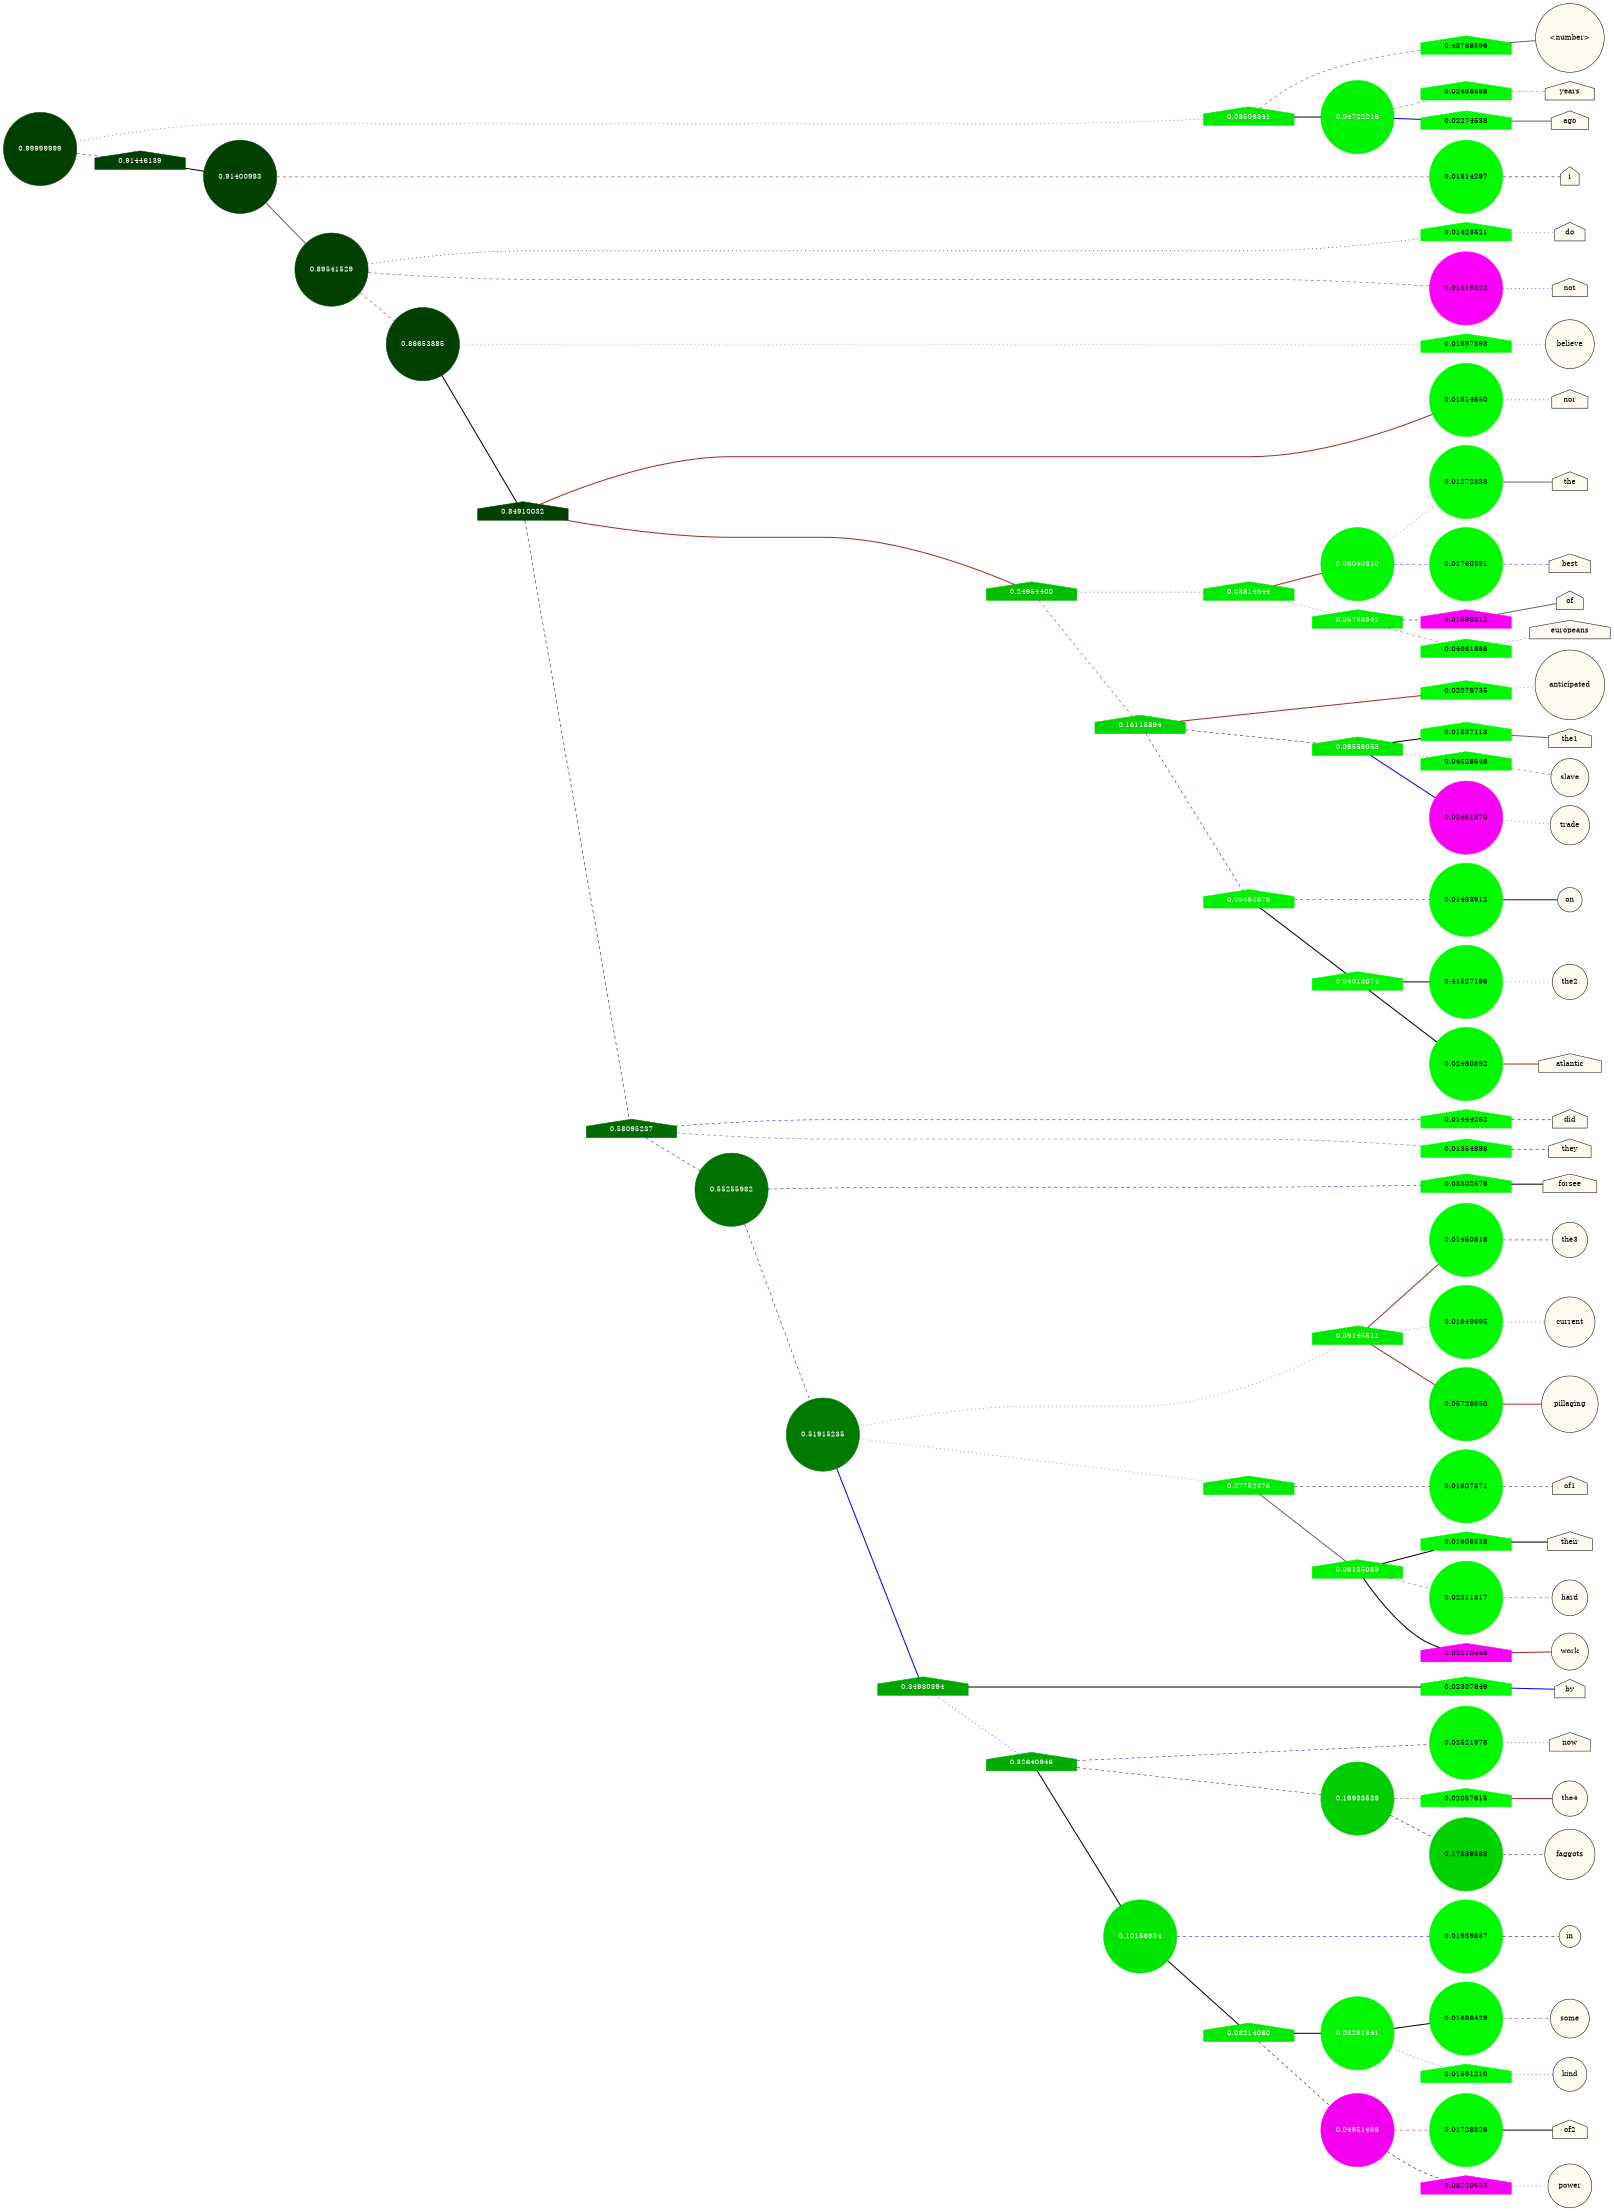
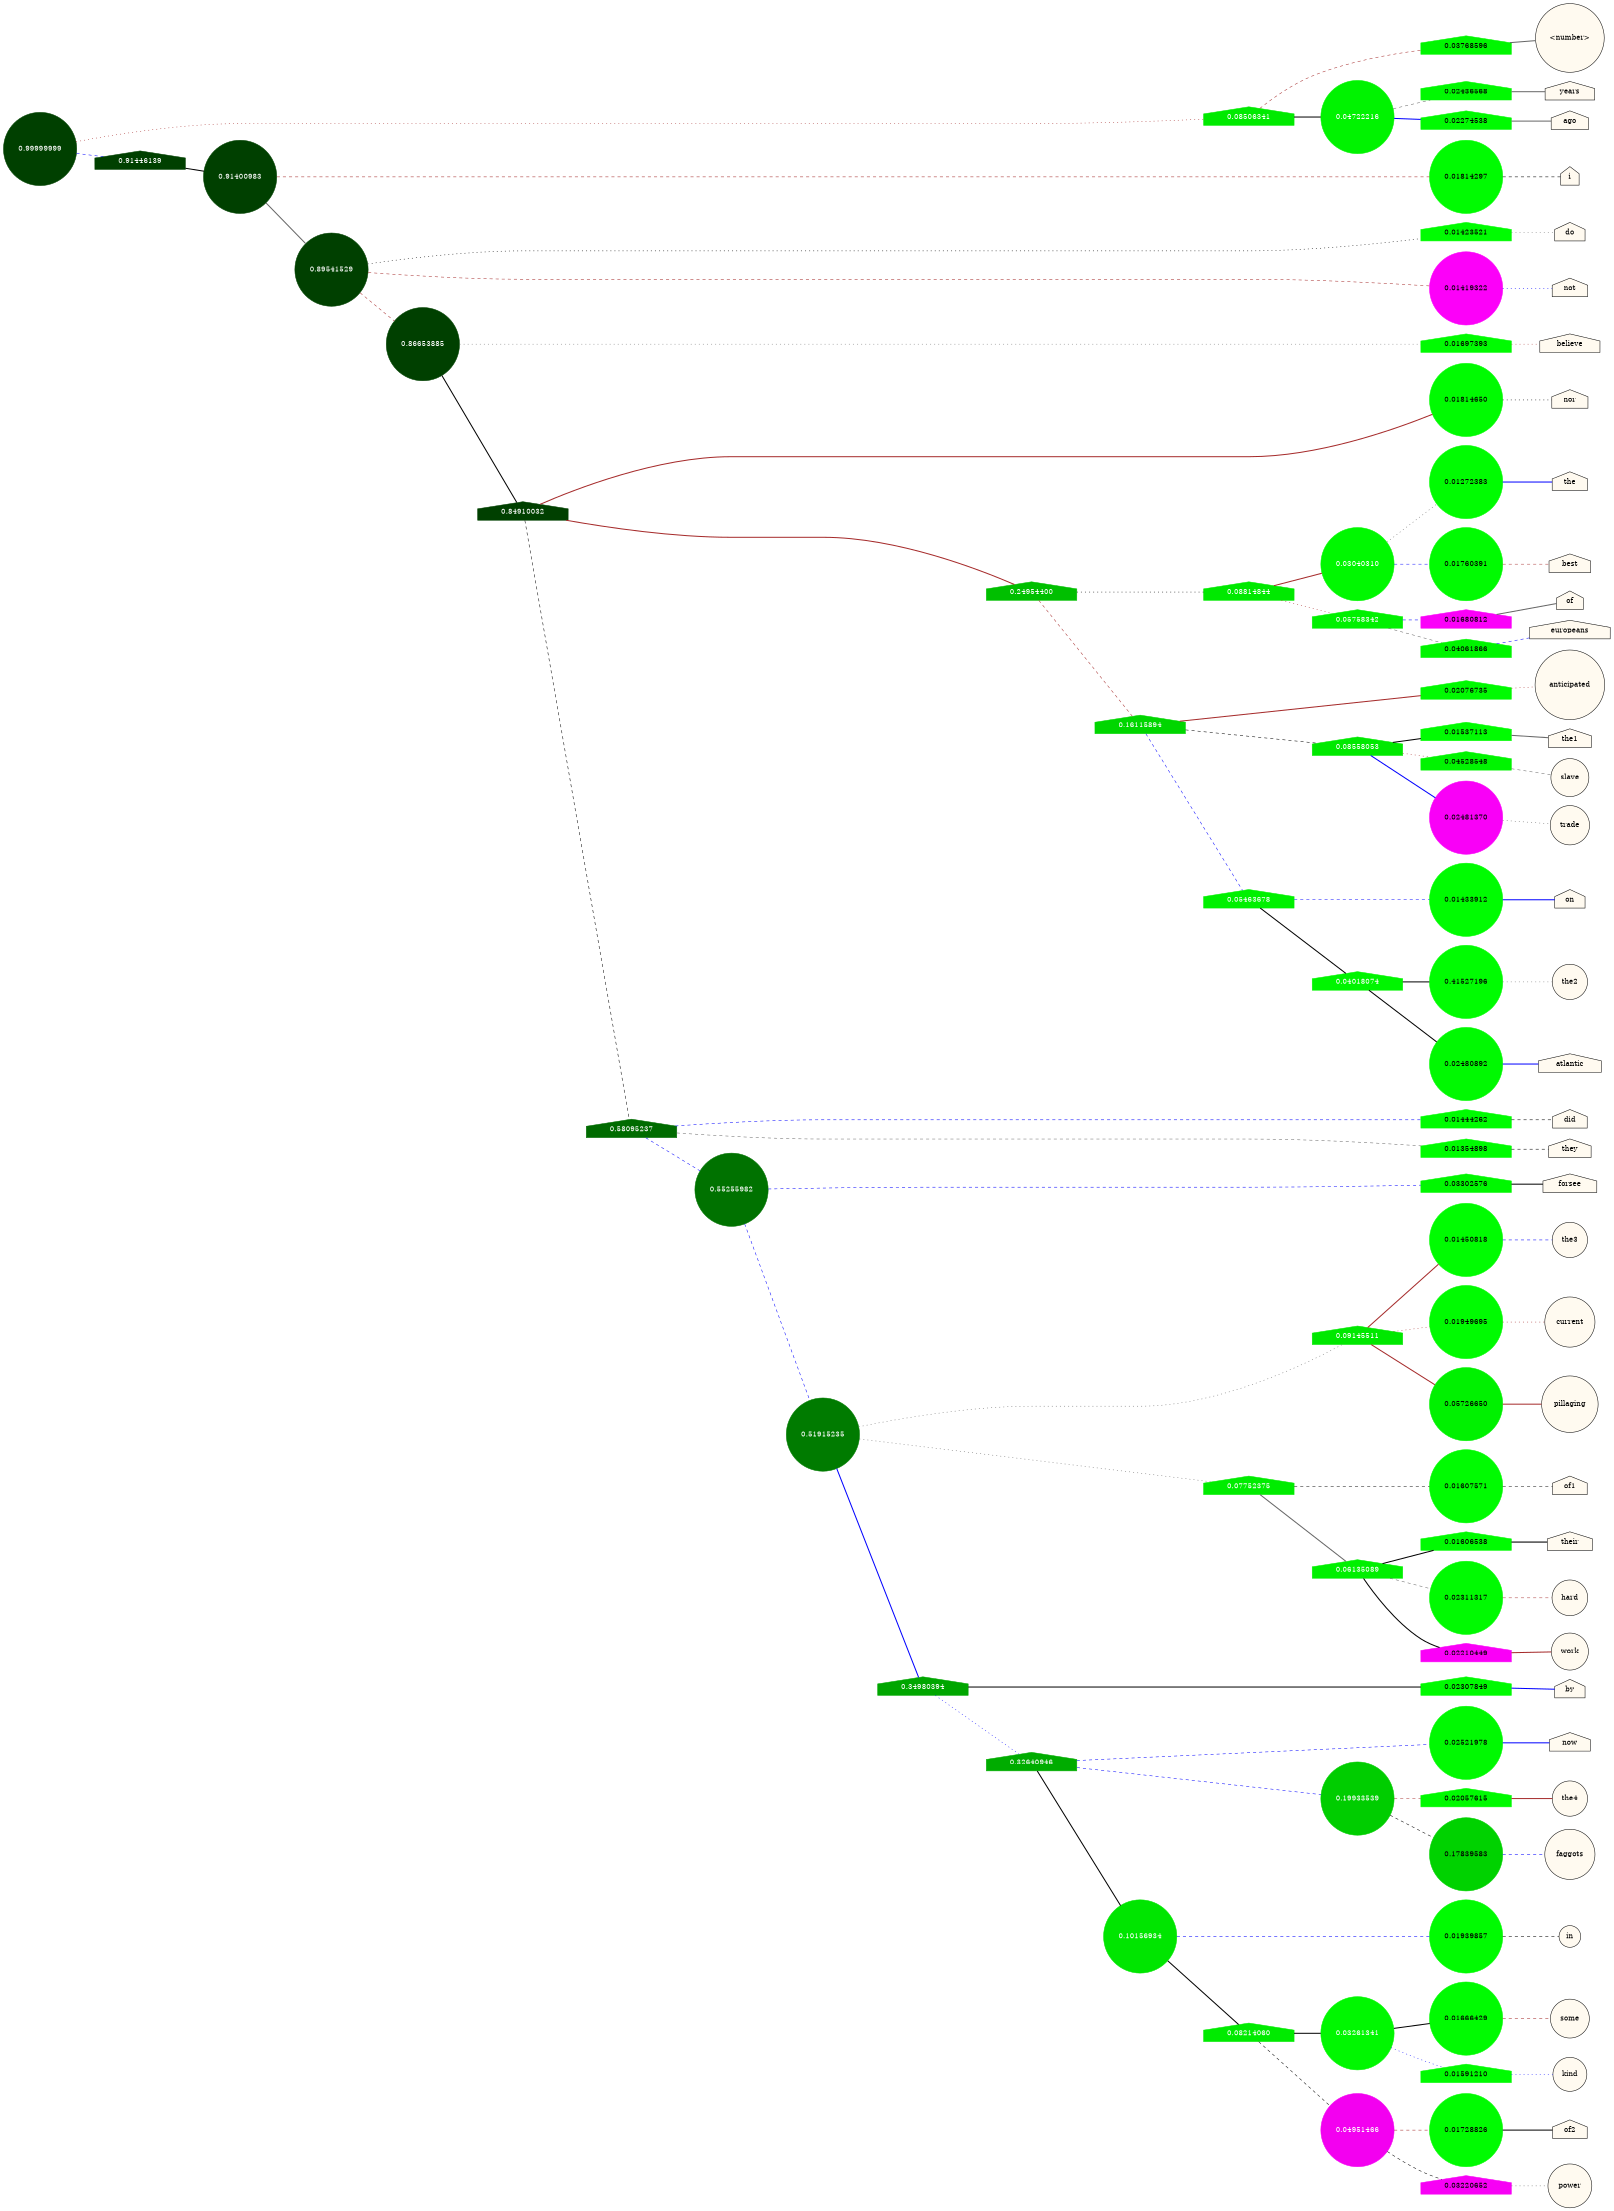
node "0.43768596": label "0.43768596" -> "0.03768596"
edge "0.02436568" -- "years": style dashed -> bold
node "believe": shape circle -> house
edge "0.01272383" -- "the": color gray40 -> blue
edge "0.01760391" -- "best": color blue -> brown
edge "europeans" -- "0.04061866": style dotted -> dashed
node "on": shape circle -> house
edge "0.02480892" -- "atlantic": color brown -> blue
edge "0.02521978" -- "now": style dotted -> bold
